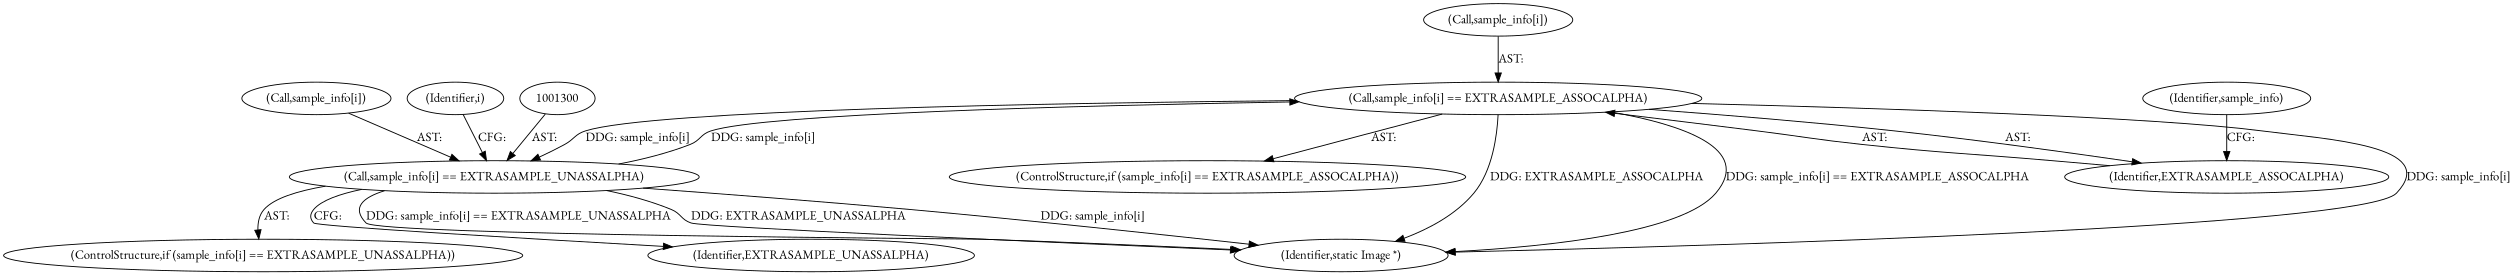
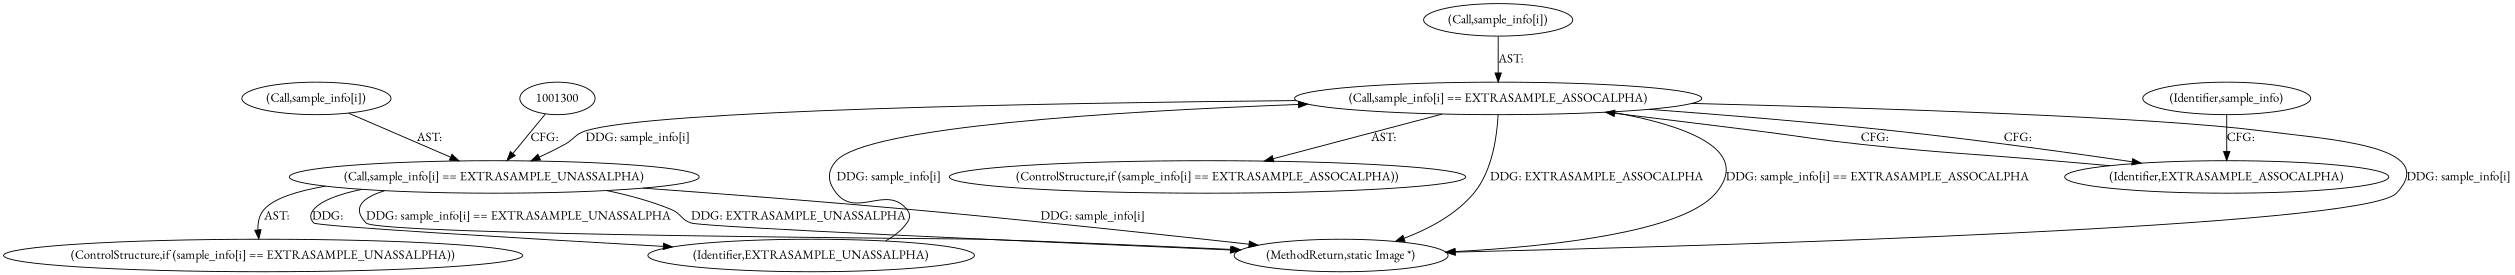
node "(Identifier,i)": removed
edge "(Call,sample_info[i] == EXTRASAMPLE_UNASSALPHA)" -> "(Call,sample_info[i] == EXTRASAMPLE_ASSOCALPHA)": now "(Identifier,EXTRASAMPLE_UNASSALPHA)" -> "(Call,sample_info[i] == EXTRASAMPLE_ASSOCALPHA)"
edge "1001300" -> "(Call,sample_info[i] == EXTRASAMPLE_UNASSALPHA)": label "AST: " -> "CFG: "
edge "(Identifier,EXTRASAMPLE_ASSOCALPHA)" -> "(Call,sample_info[i] == EXTRASAMPLE_ASSOCALPHA)": label "AST: " -> "CFG: "
edge "(Call,sample_info[i] == EXTRASAMPLE_ASSOCALPHA)" -> "(Identifier,EXTRASAMPLE_ASSOCALPHA)": label "AST: " -> "CFG: "
edge "(Call,sample_info[i] == EXTRASAMPLE_UNASSALPHA)" -> "(Identifier,EXTRASAMPLE_UNASSALPHA)": label "CFG: " -> "DDG: "
node "(Identifier,static Image *)": label "(Identifier,static Image *)" -> "(MethodReturn,static Image *)"
